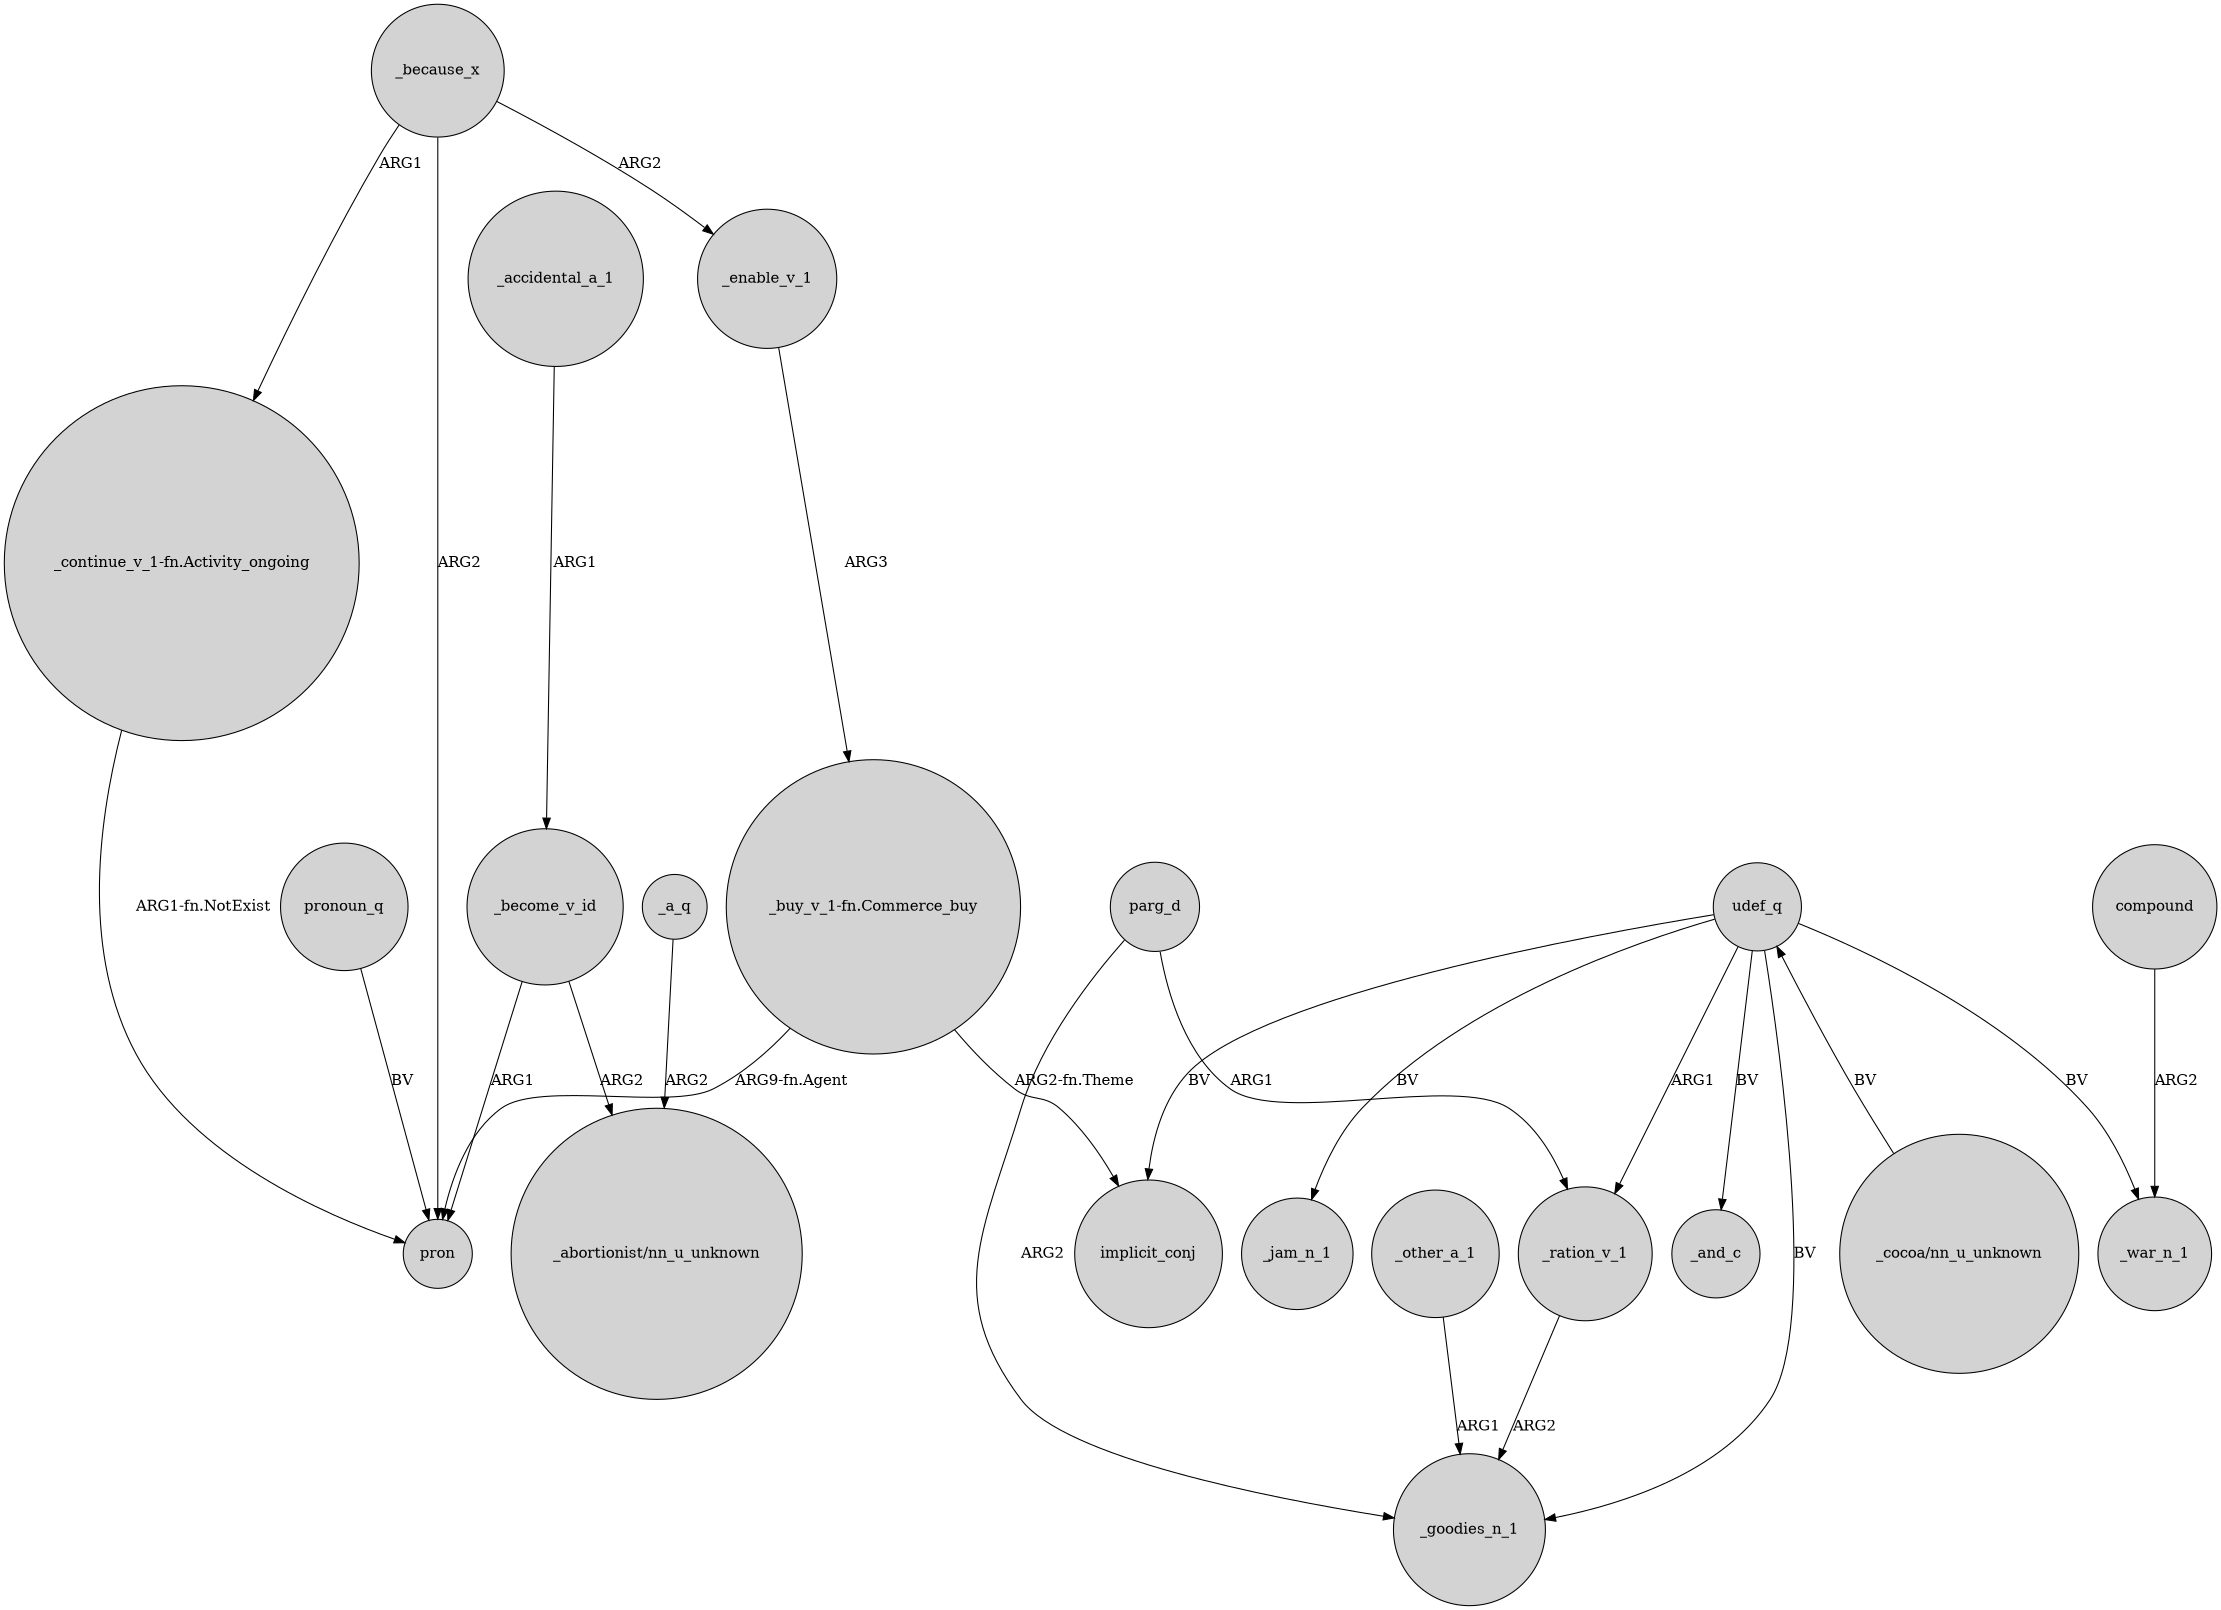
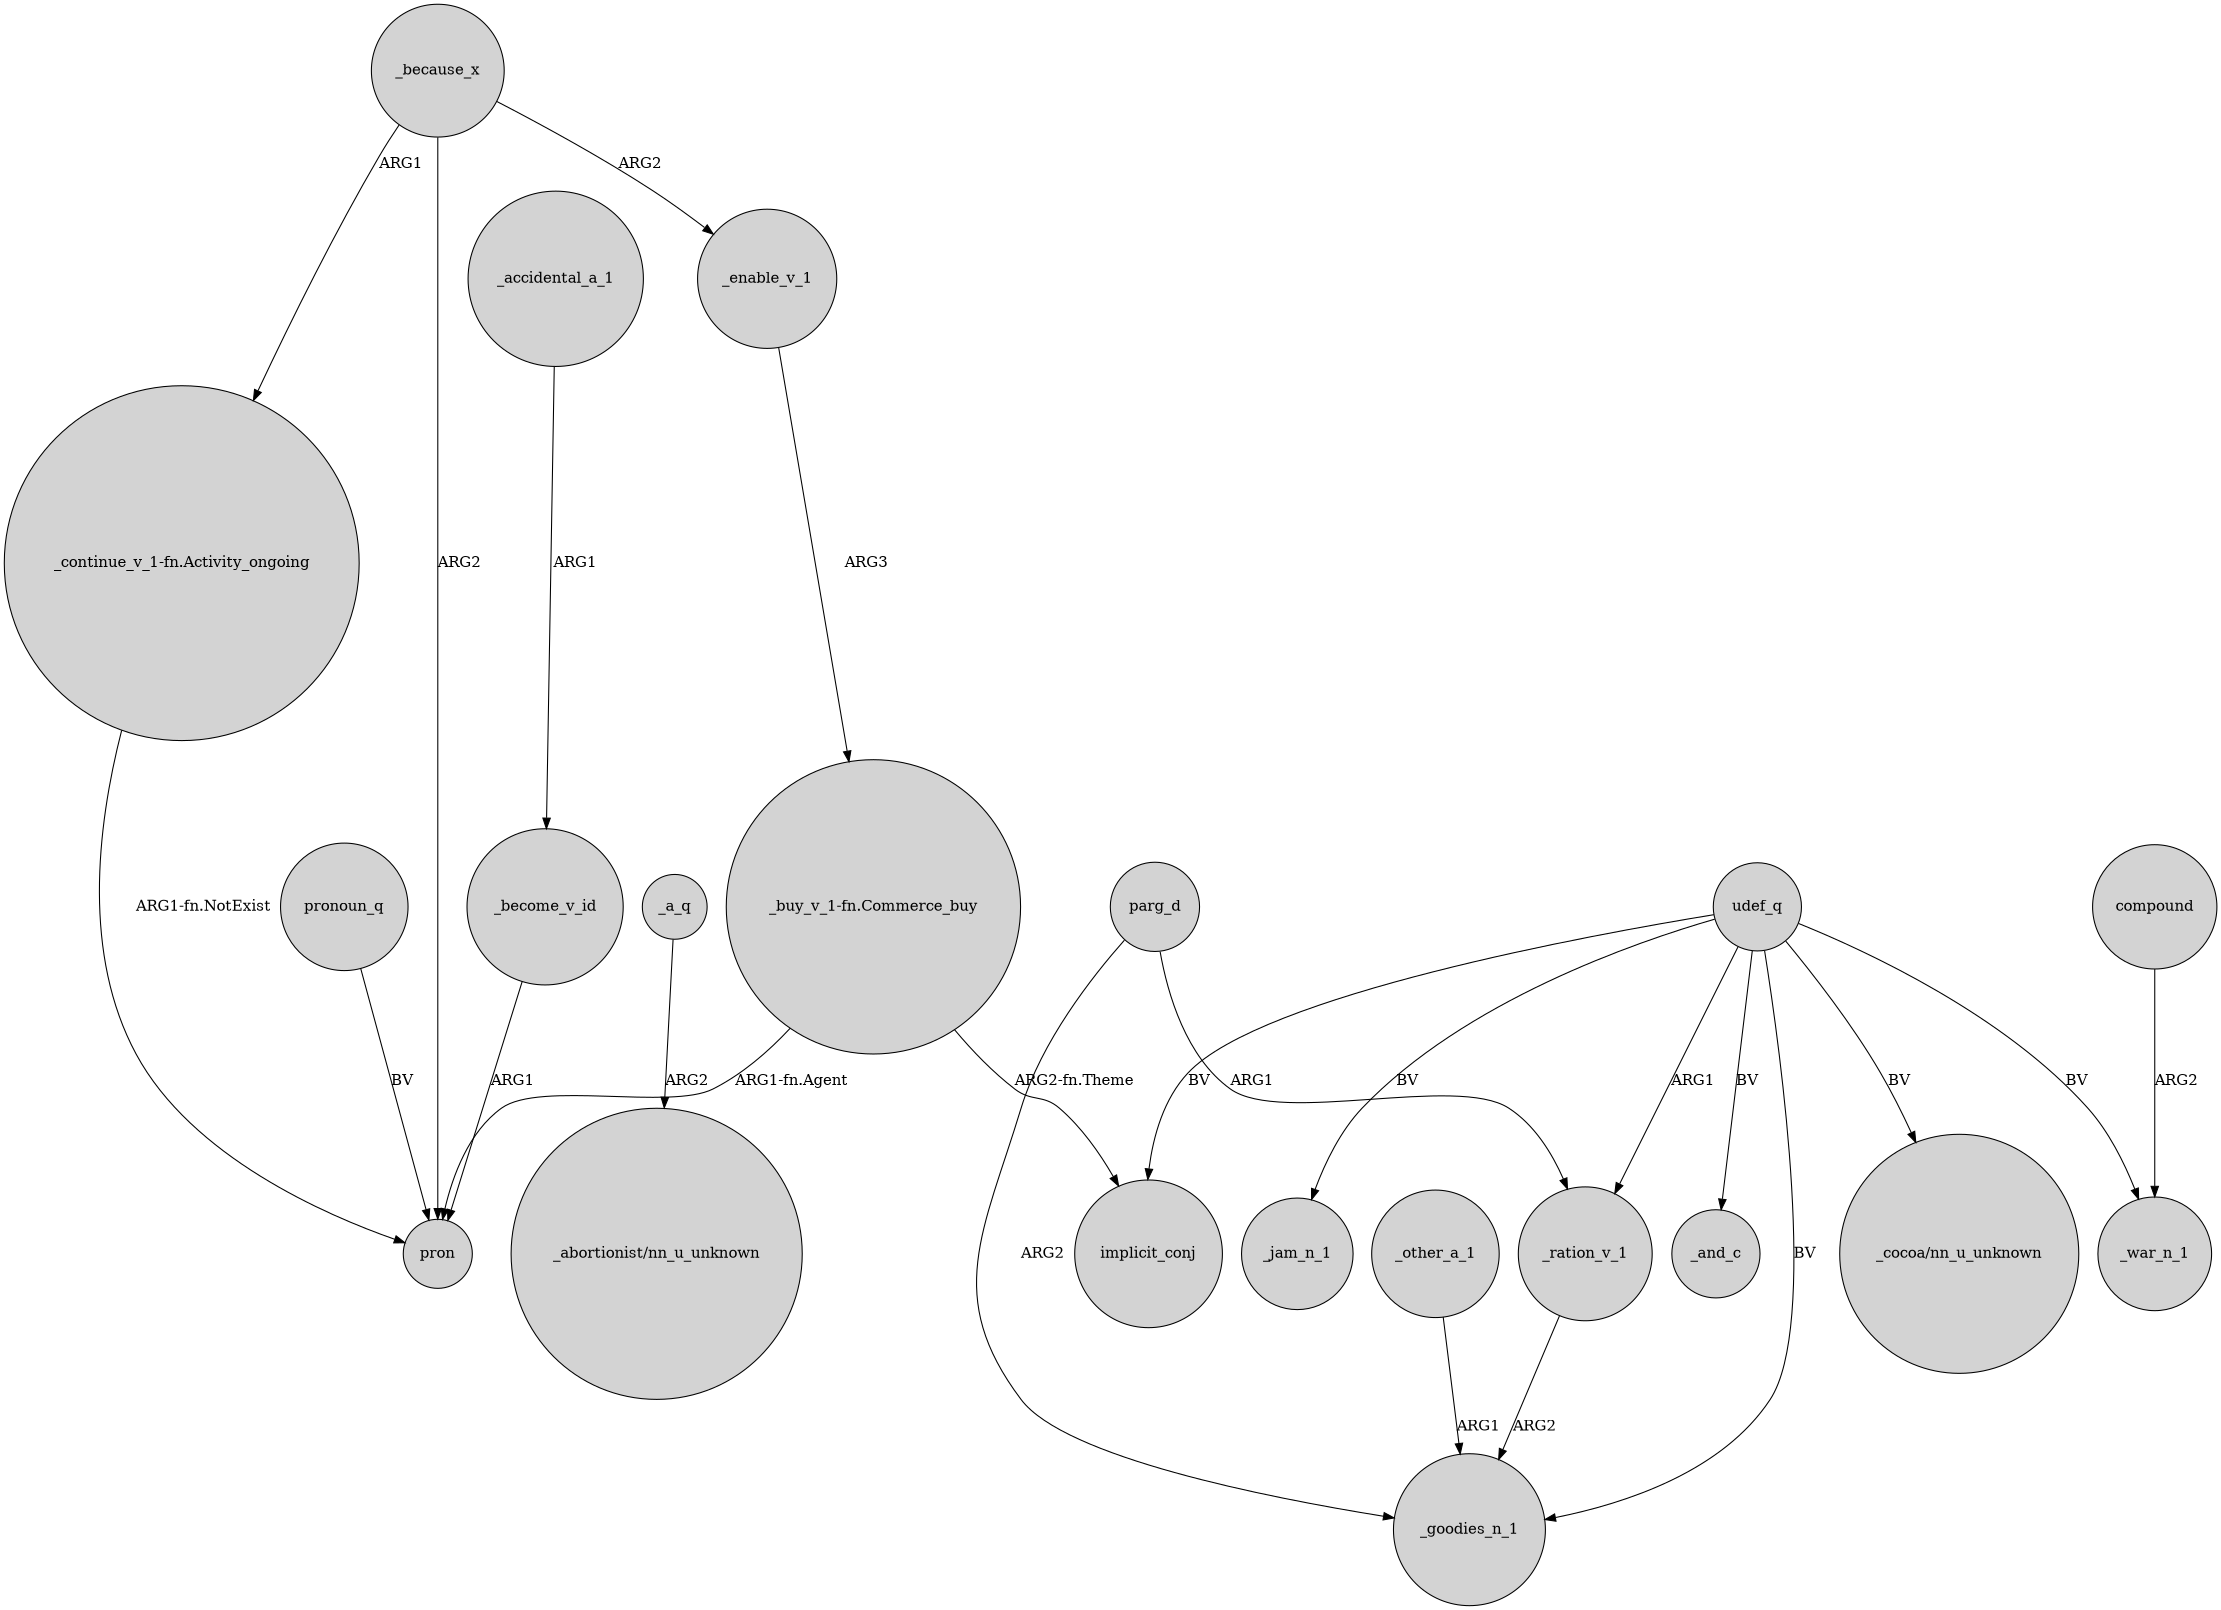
edge "_become_v_id" -> "_abortionist/nn_u_unknown": removed, label "ARG2"
edge "_cocoa/nn_u_unknown" -> "udef_q": reversed
edge "_buy_v_1-fn.Commerce_buy" -> "pron": label "ARG9-fn.Agent" -> "ARG1-fn.Agent"
